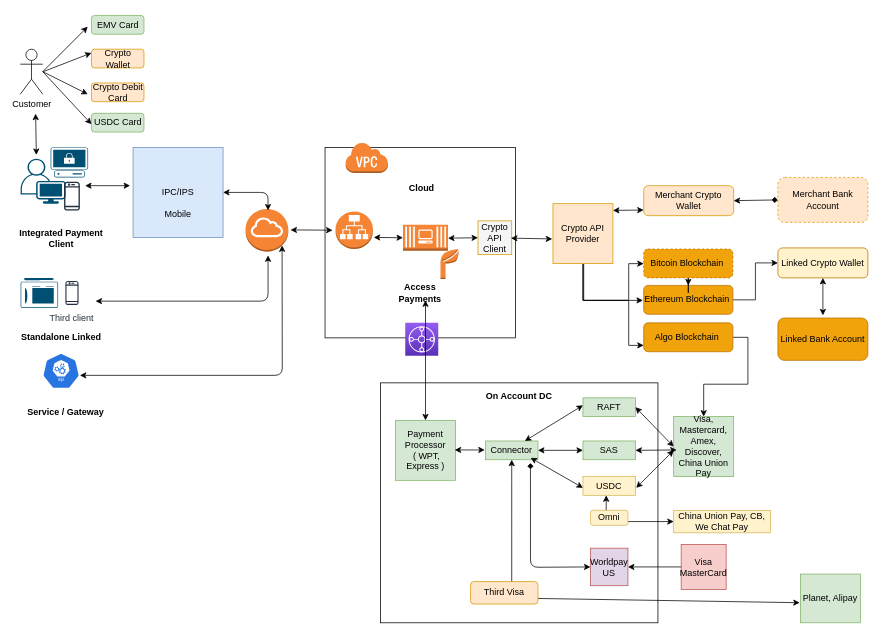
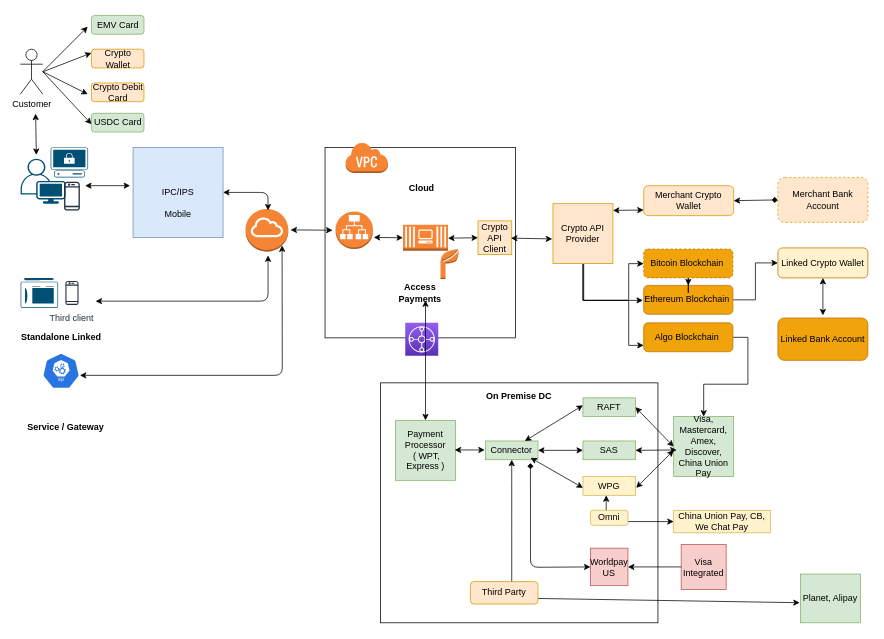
node "Integrated Payment Client": removed
node "Crypto API Client": fillcolor #f5f5f5 -> #ffe6cc
node "On Account DC": label "On Account DC" -> "On Premise DC"
node "Service / Gateway": moved (66, 413) -> (66, 428)
node "USDC": label "USDC" -> "WPG"
node "Worldpay US": fillcolor #e1d5e7 -> #f8cecc
node "Visa MasterCard": label "Visa MasterCard" -> "Visa Integrated"
node "Third Visa": label "Third Visa" -> "Third Party"
